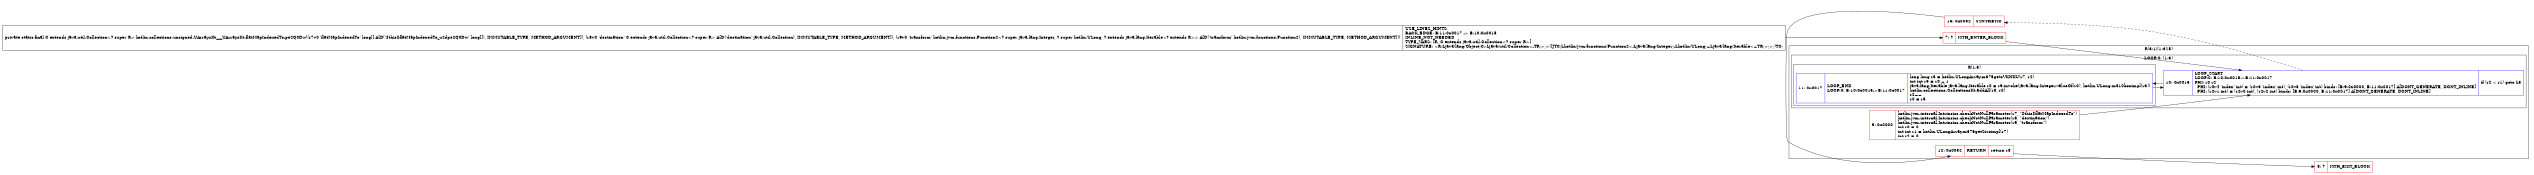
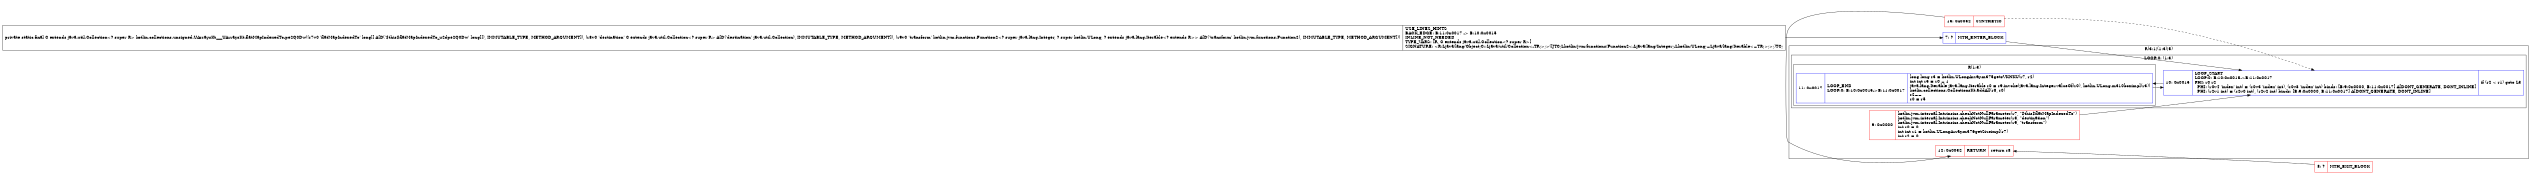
edge "10: 0x0015" -> "13: 0x0032": reversed
node "7: ?": color red -> blue
edge "12: 0x0032" -> "8: ?": reversed
